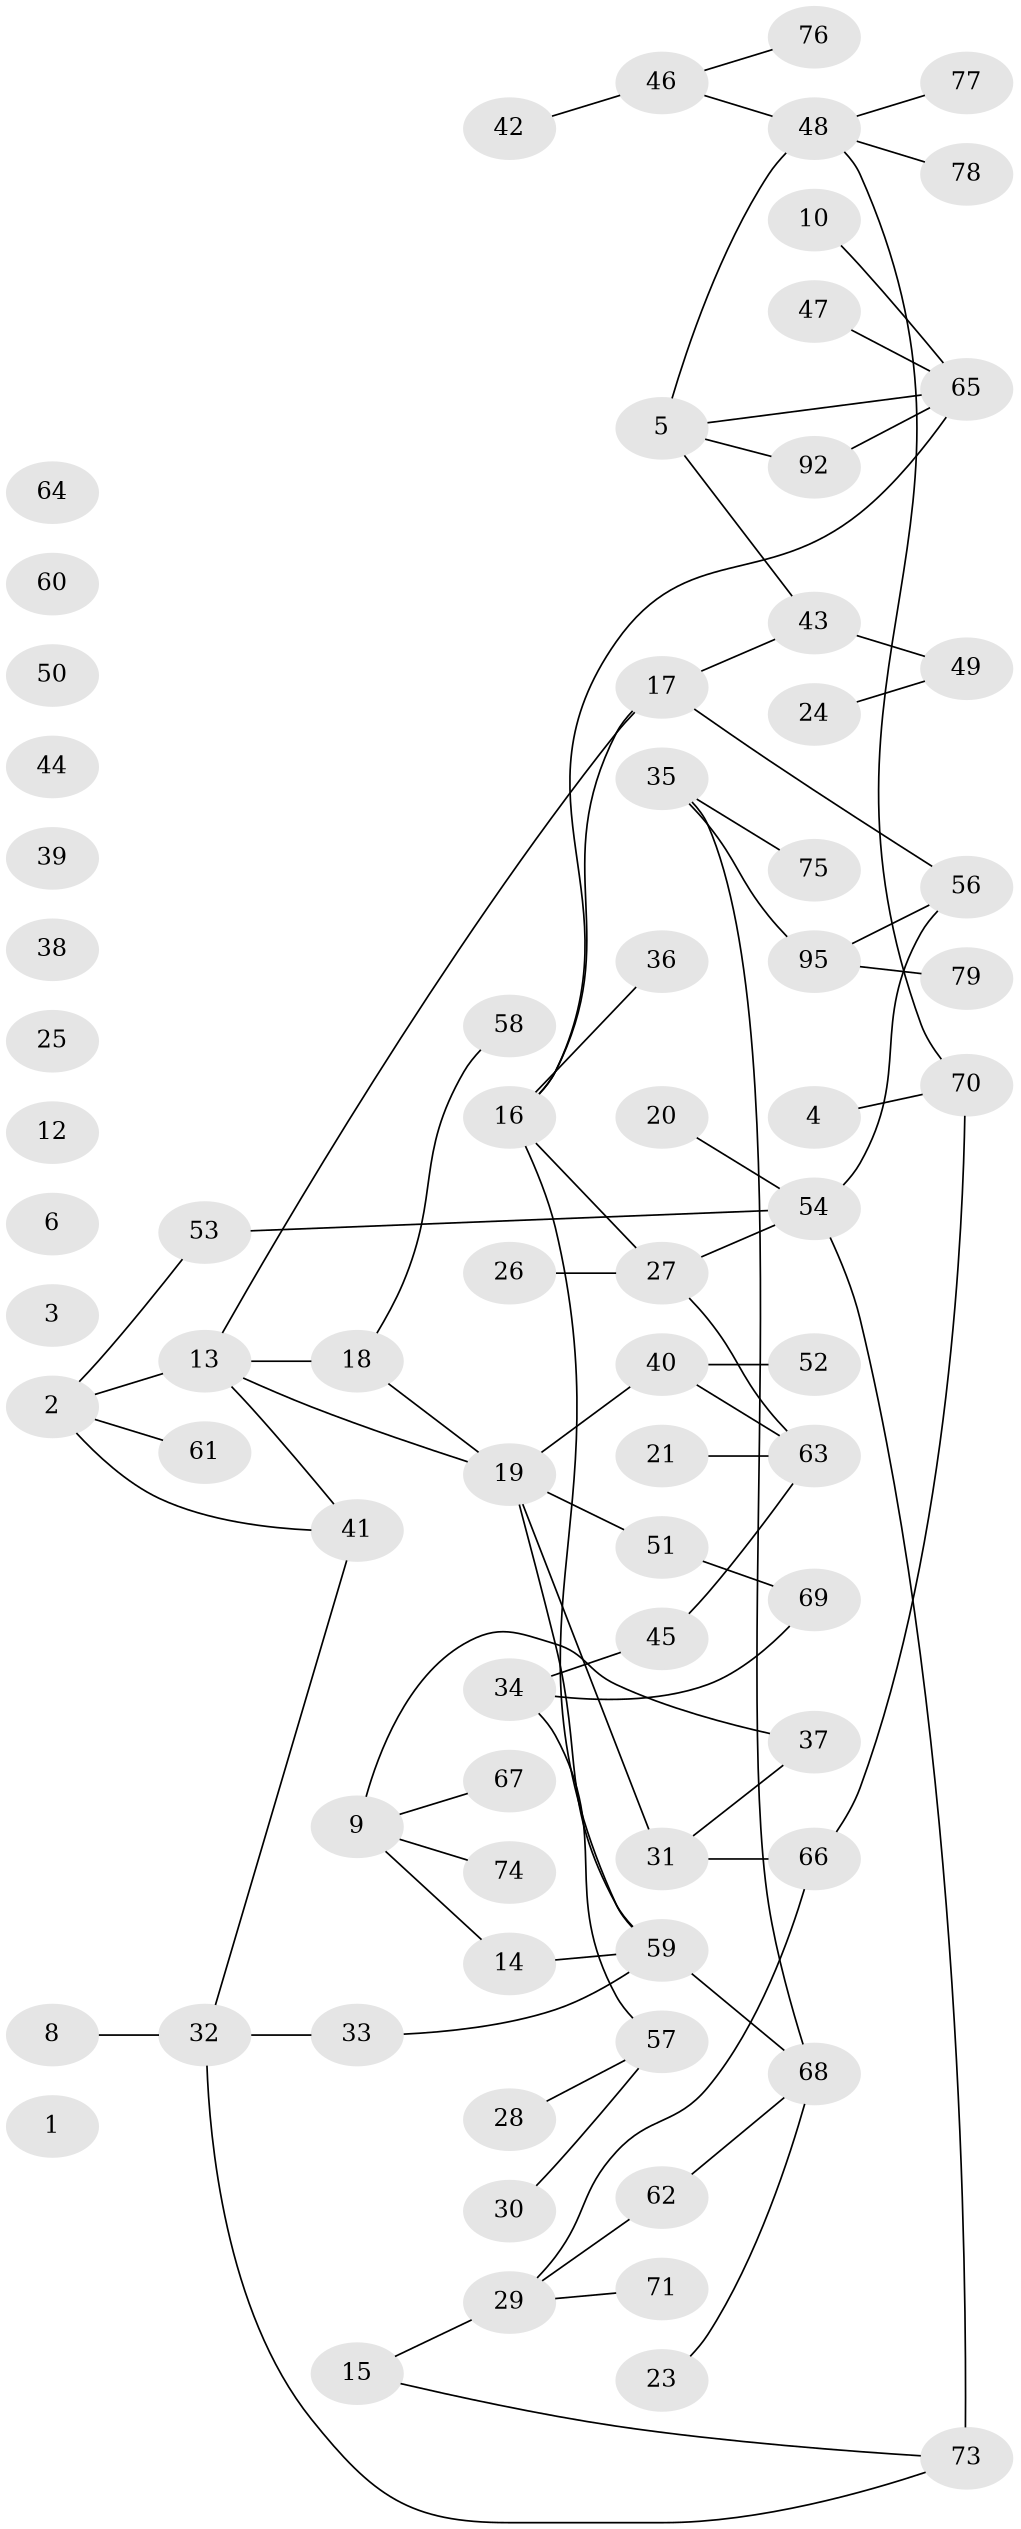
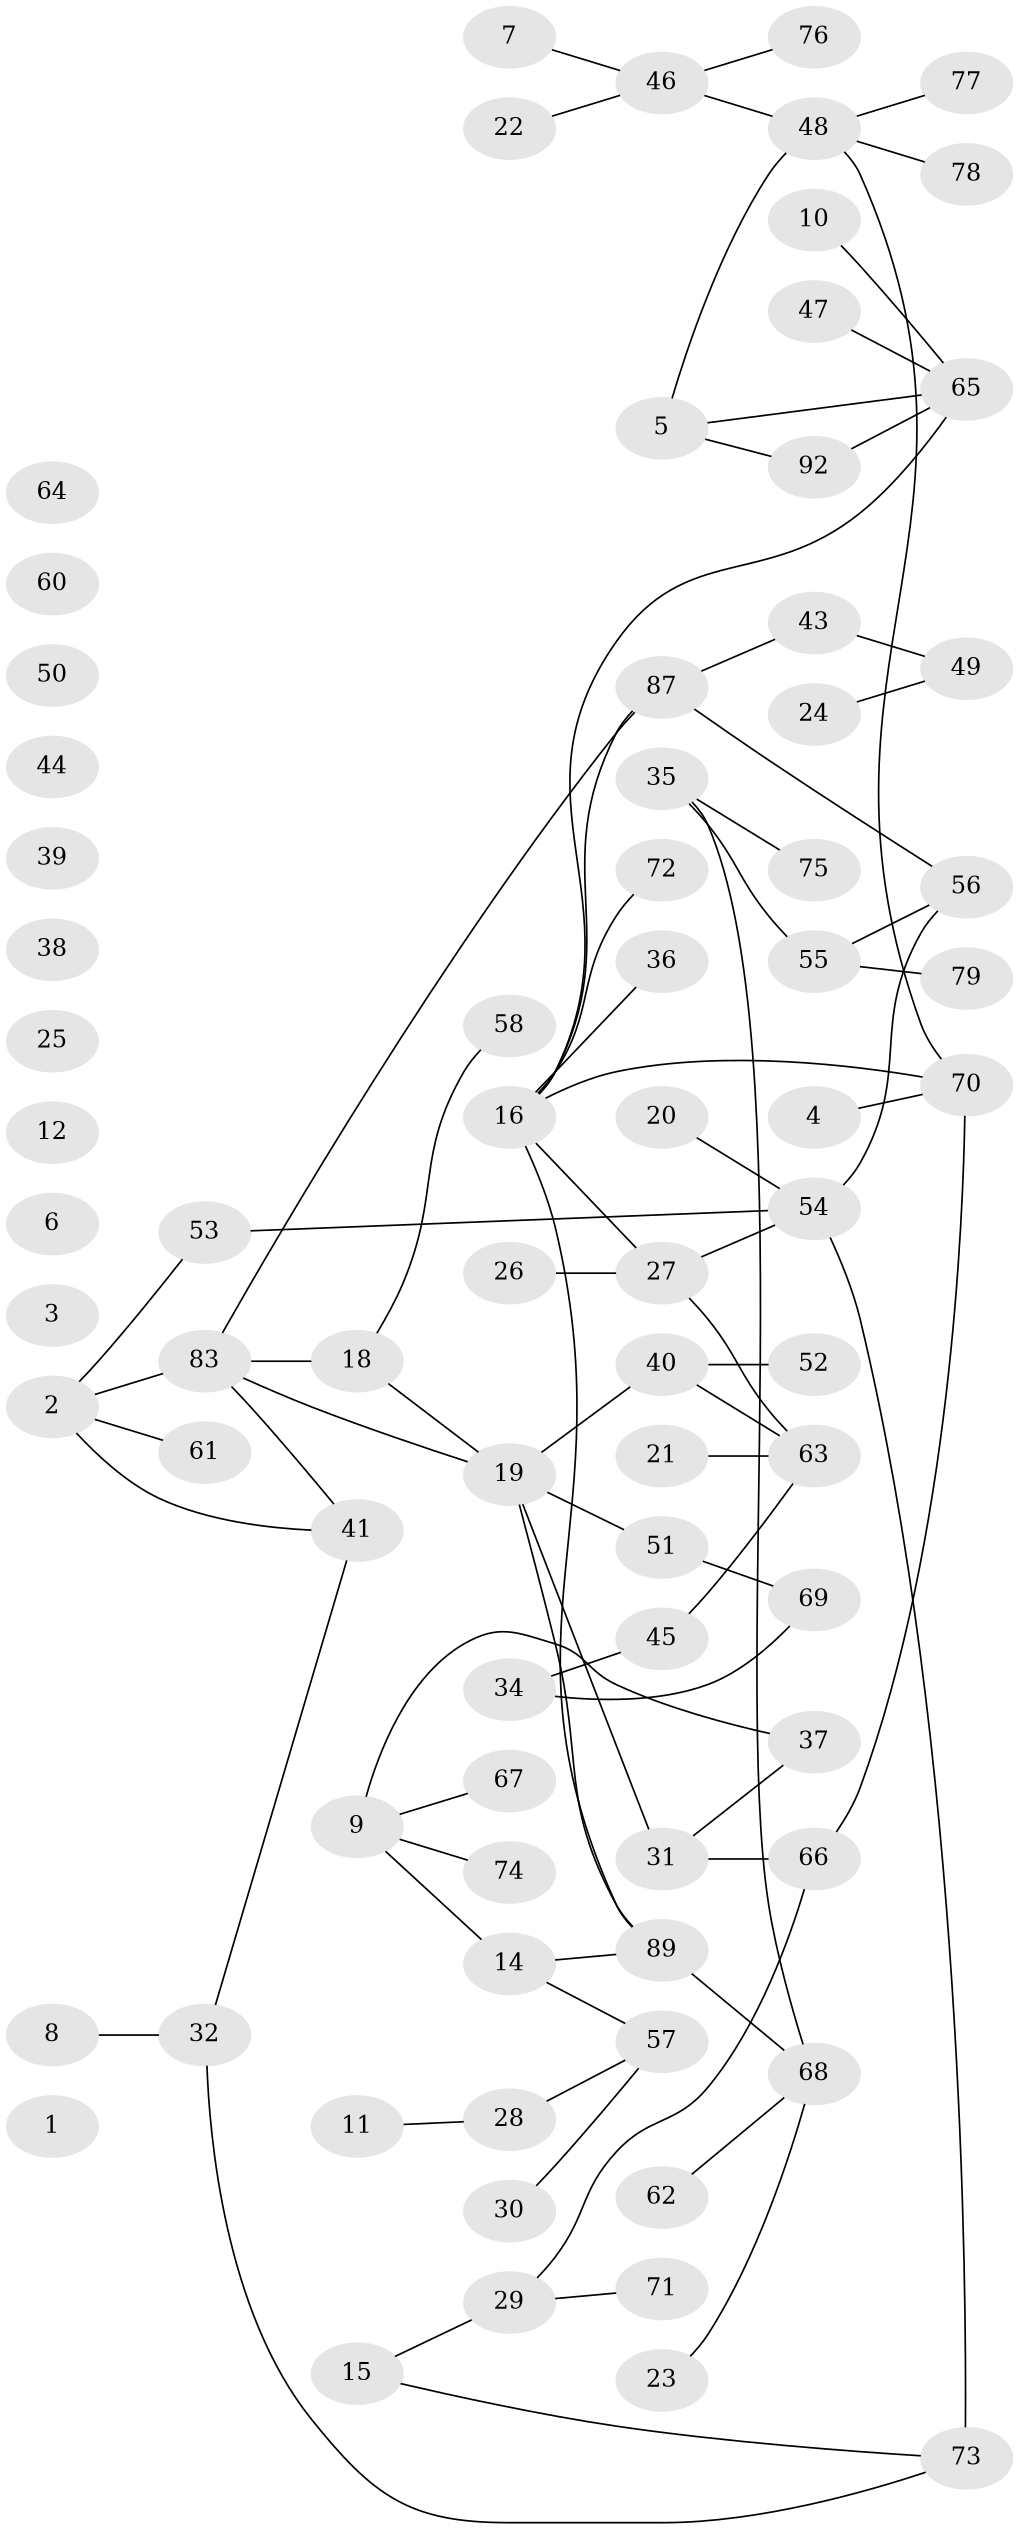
node "7": added
node "42": label "42" -> "22"
edge "5" -- "43": removed
node "17": label "17" -> "87"
node "72": added
node "95": label "95" -> "55"
edge "70" -- "16": added
node "13": label "13" -> "83"
edge "34" -- "57": now "14" -- "57"
node "59": label "59" -> "89"
node "33": removed
node "11": added
edge "62" -- "29": removed
